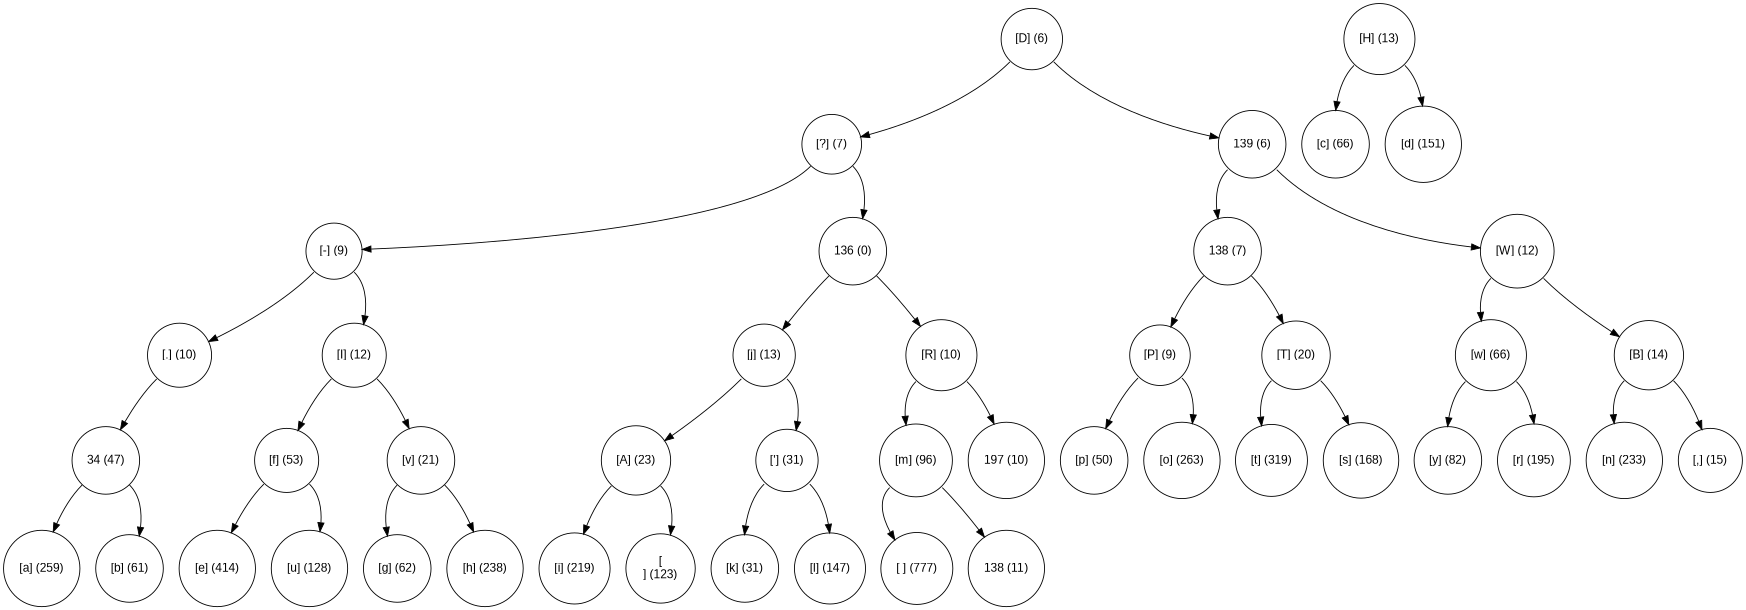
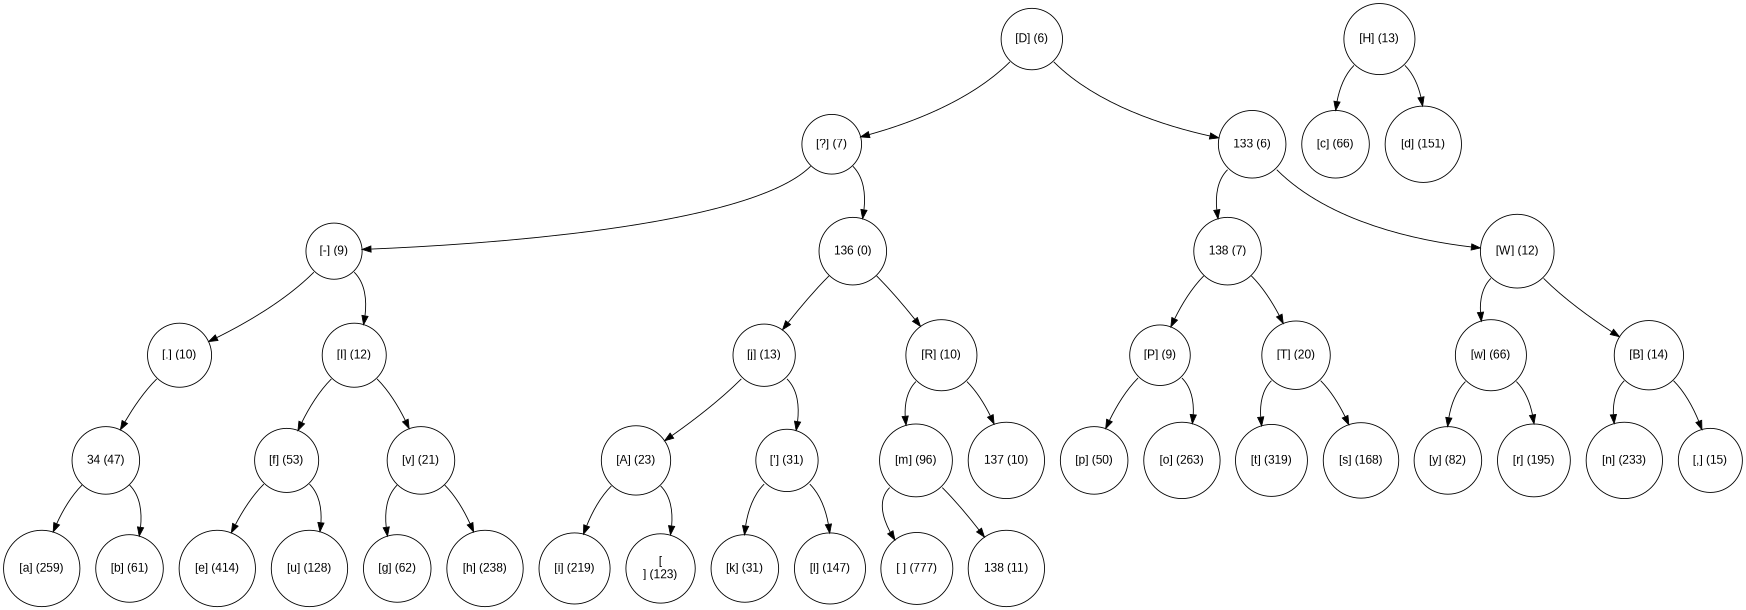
node "139 (6)": label "139 (6)" -> "133 (6)"
node "197 (10)": label "197 (10)" -> "137 (10)"
